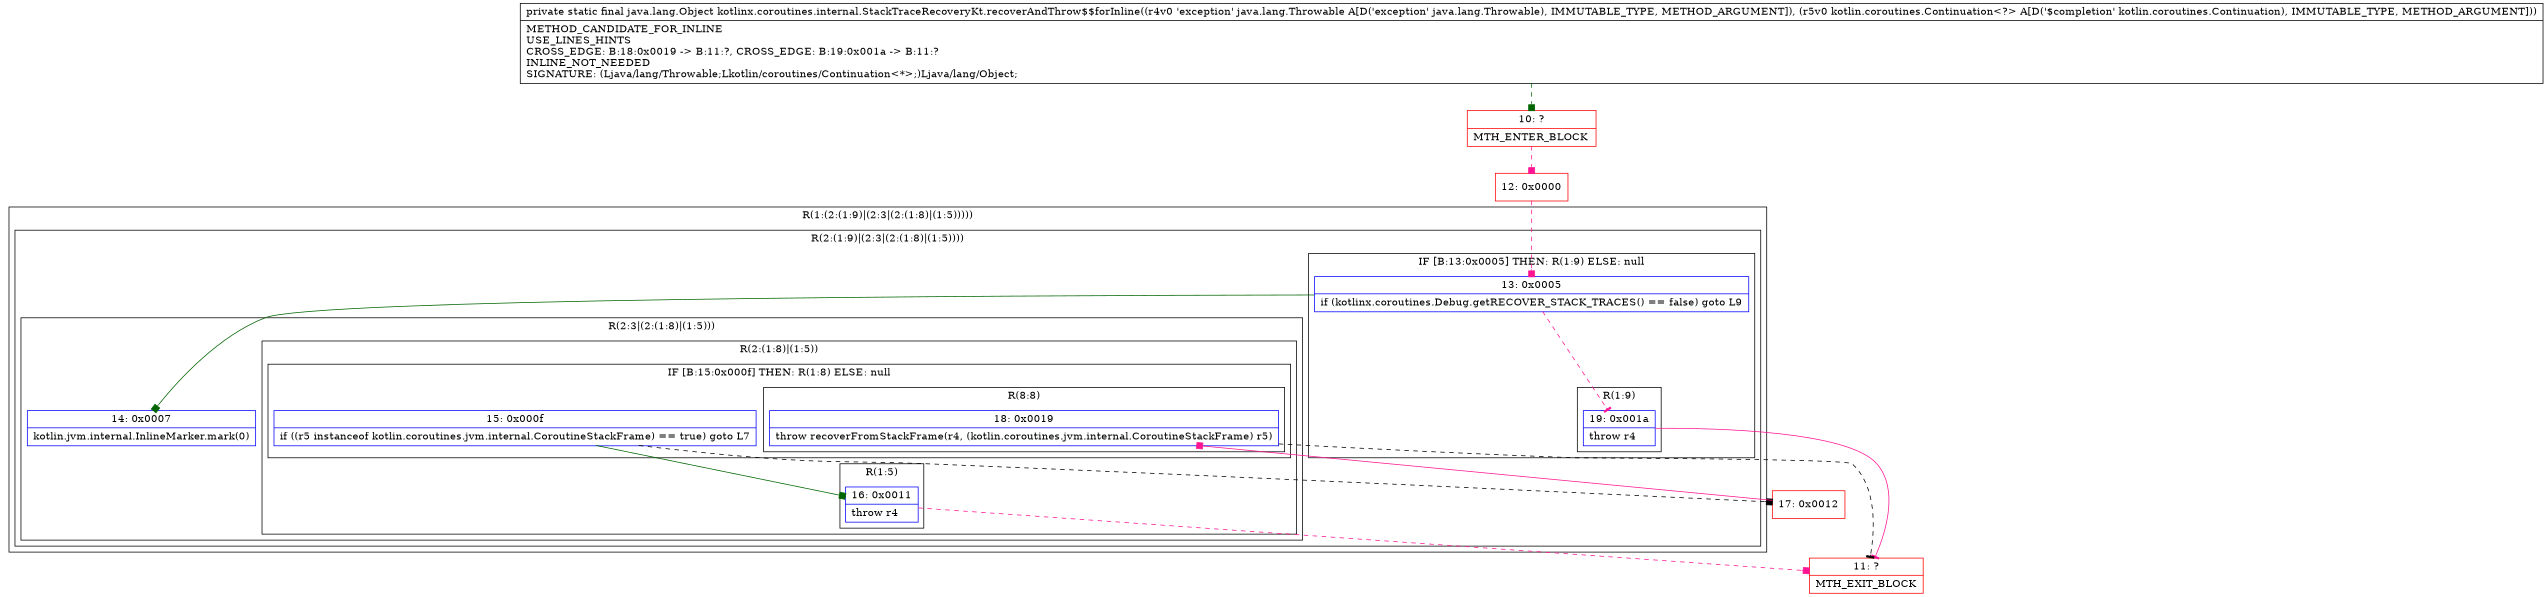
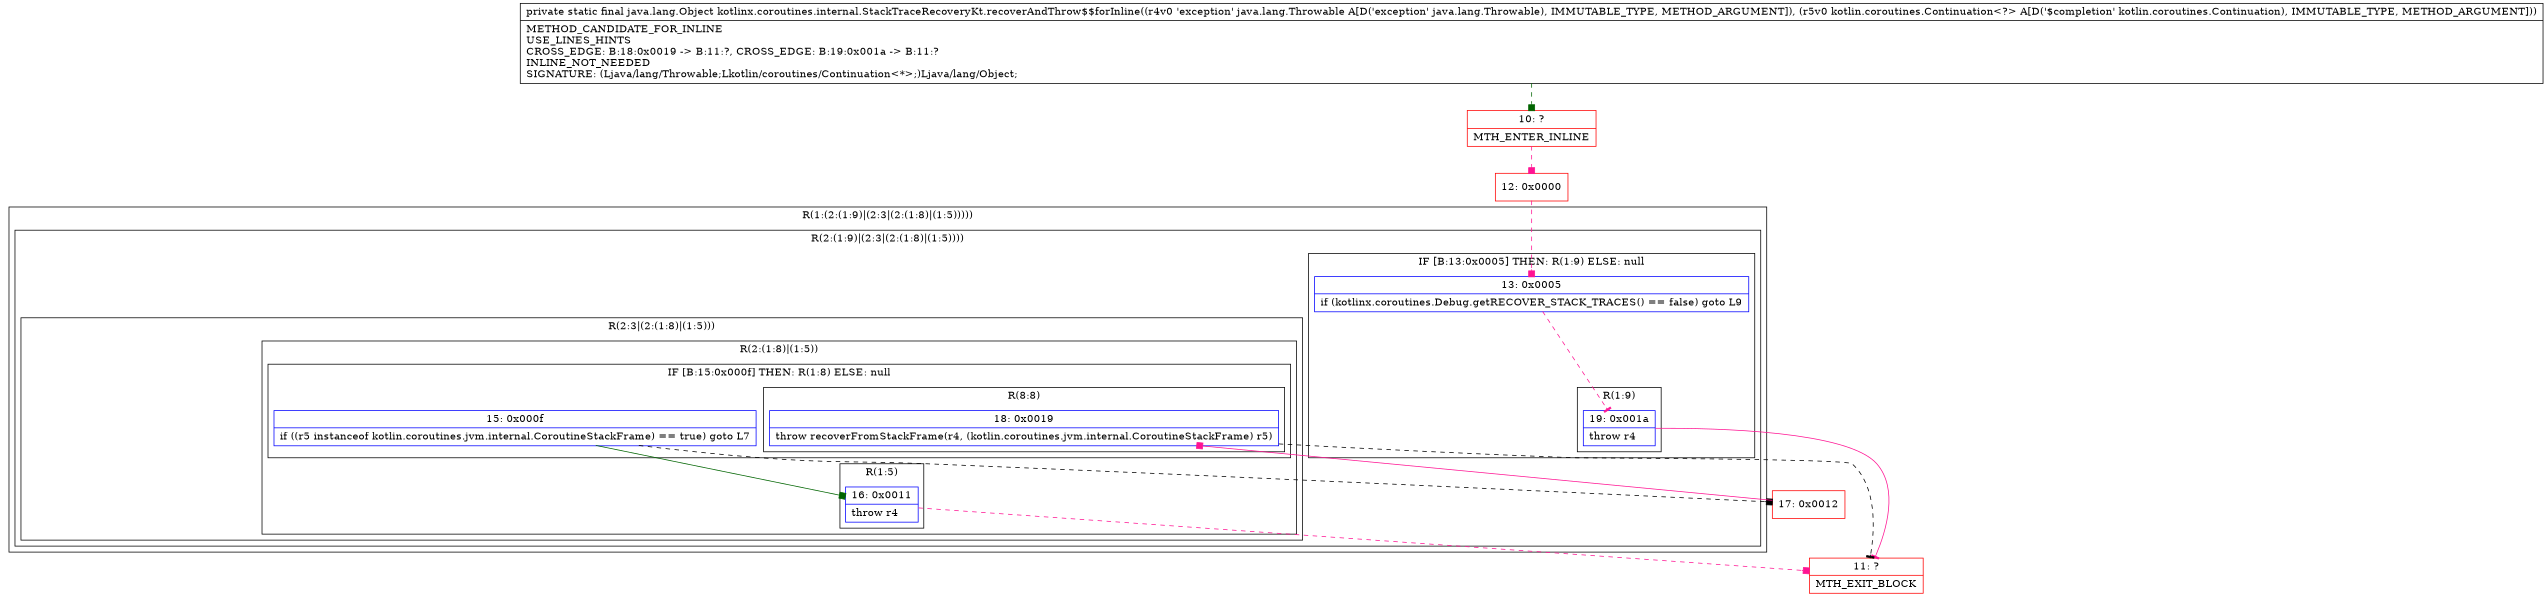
node "10: ?": text "MTH_ENTER_BLOCK" -> "MTH_ENTER_INLINE"
node "14: 0x0007": removed
